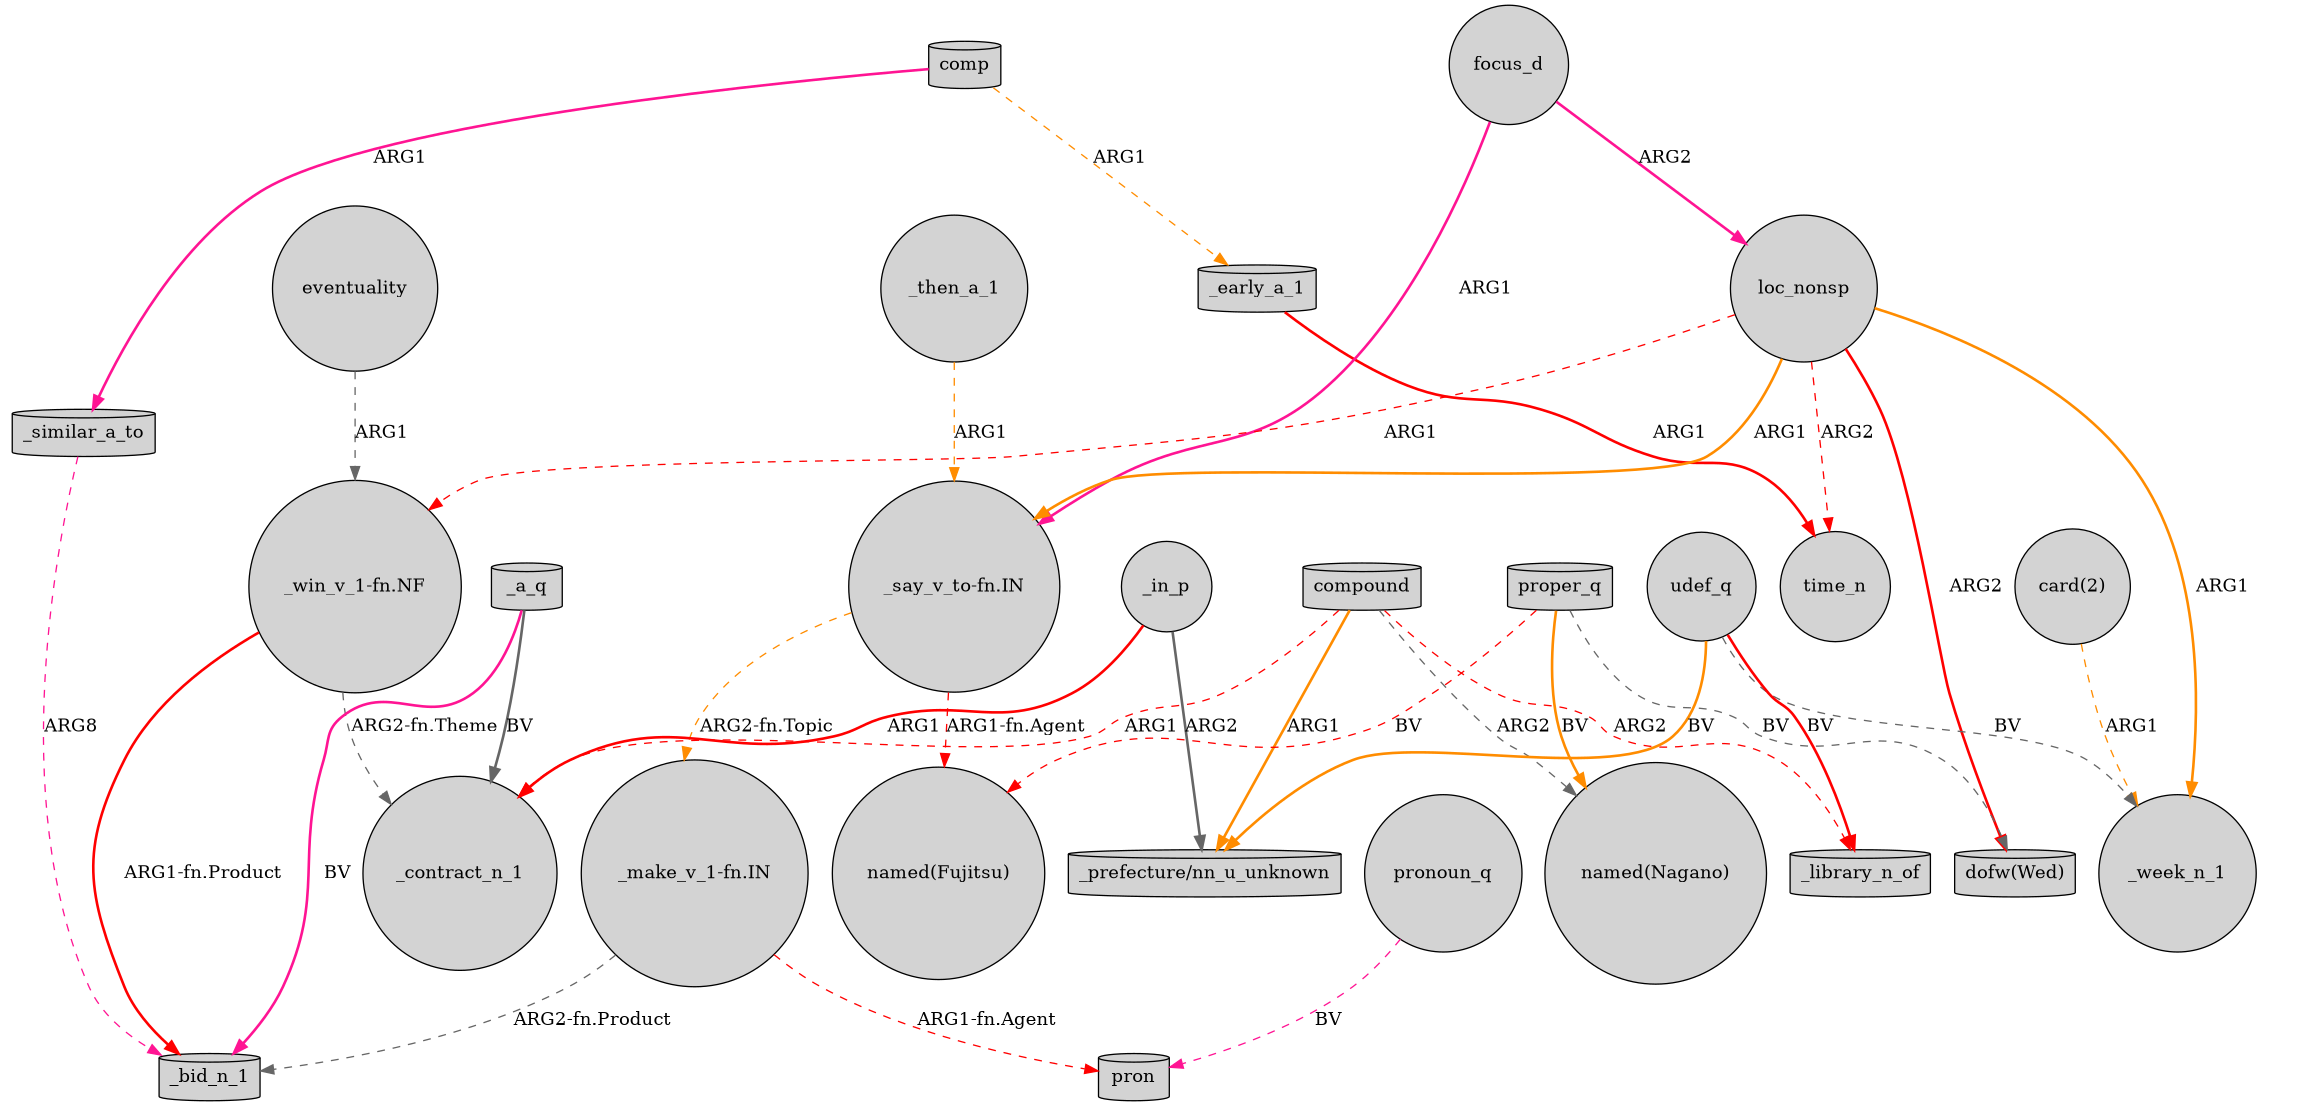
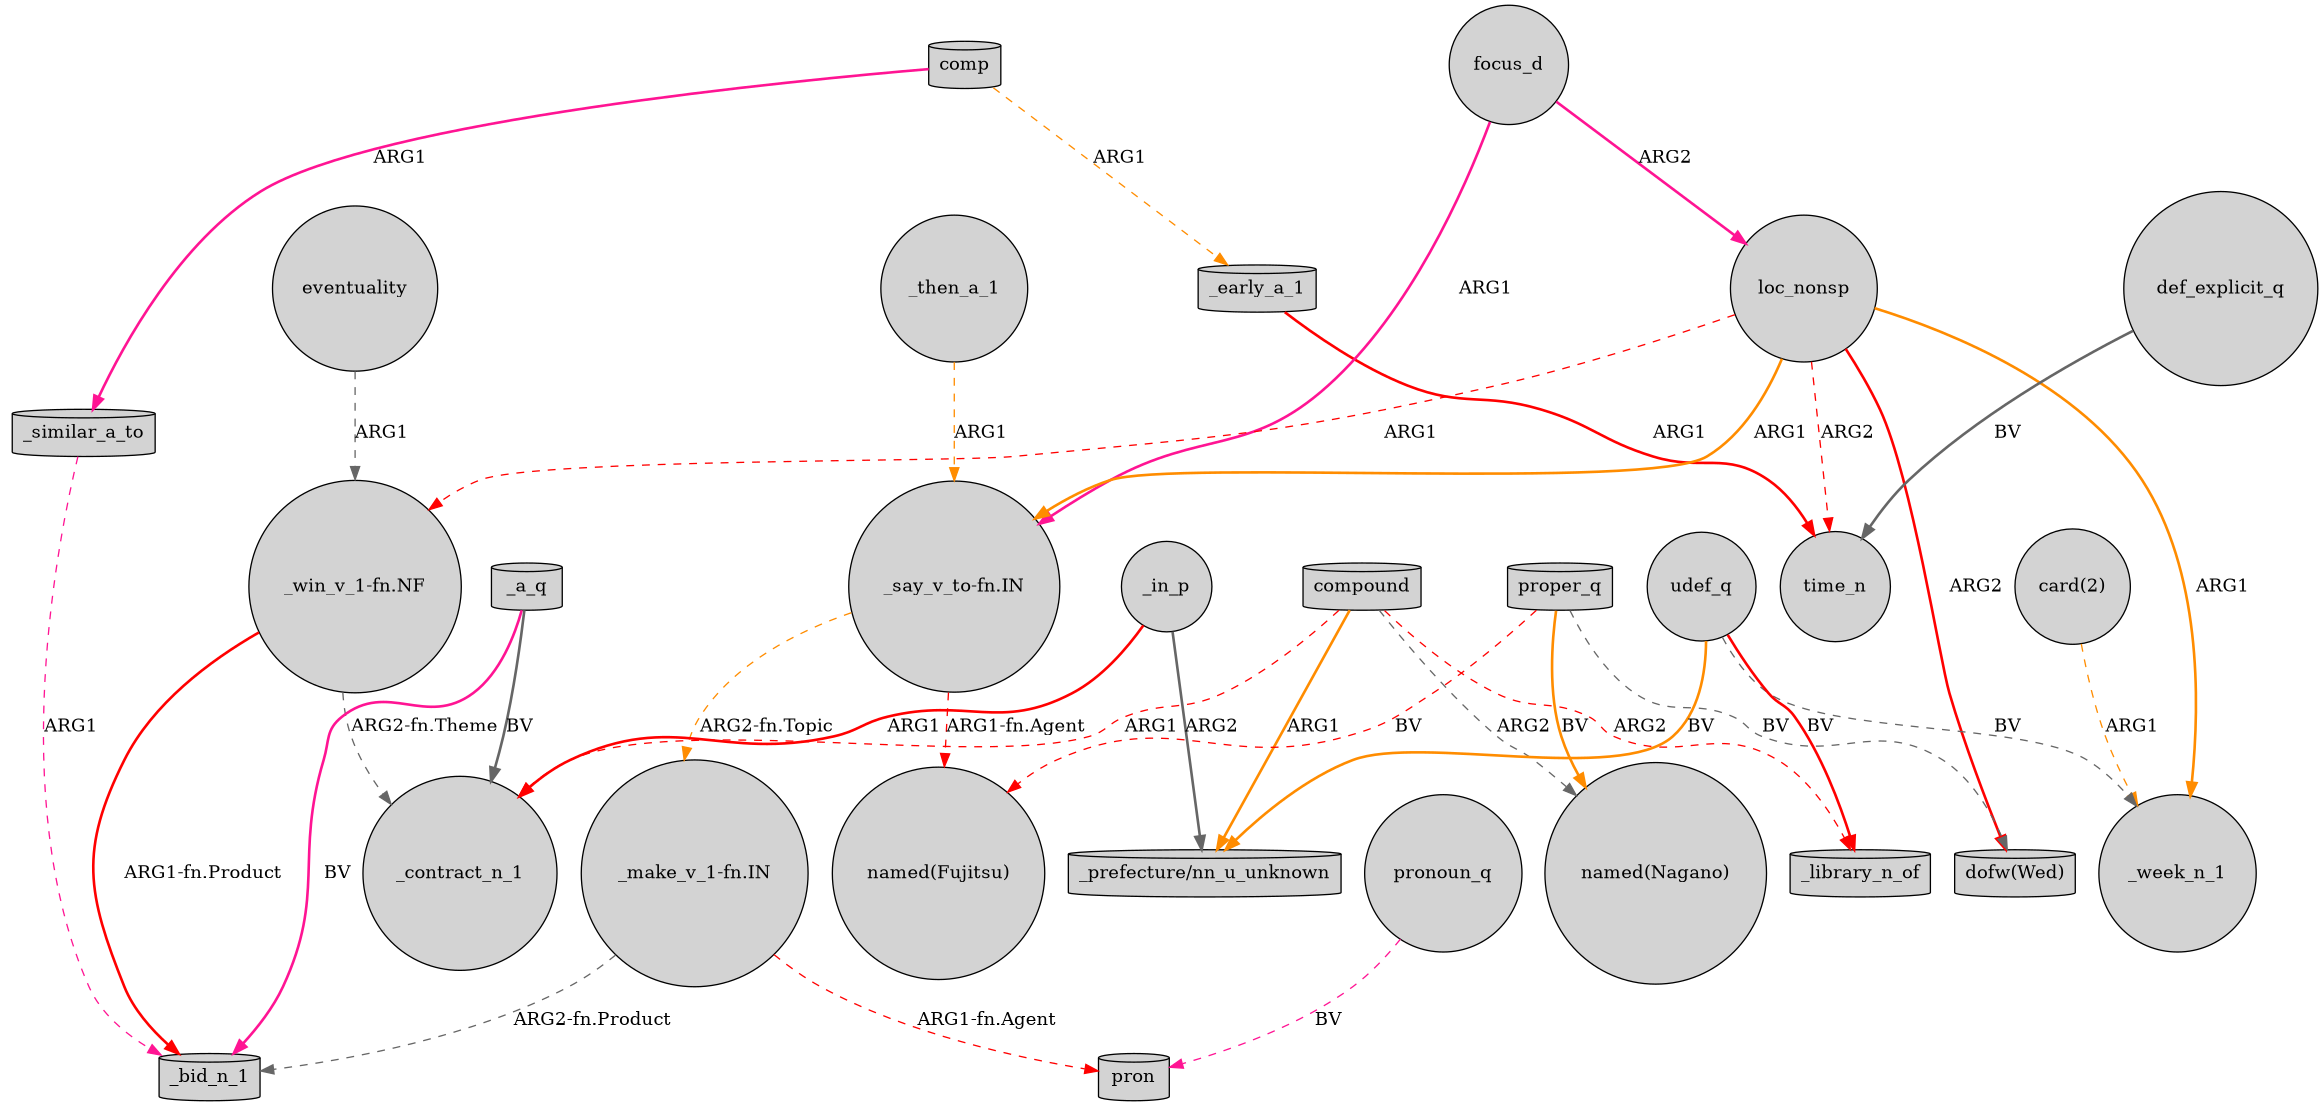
node "def_explicit_q": added
edge "_similar_a_to" -> "_bid_n_1": label "ARG8" -> "ARG1"
